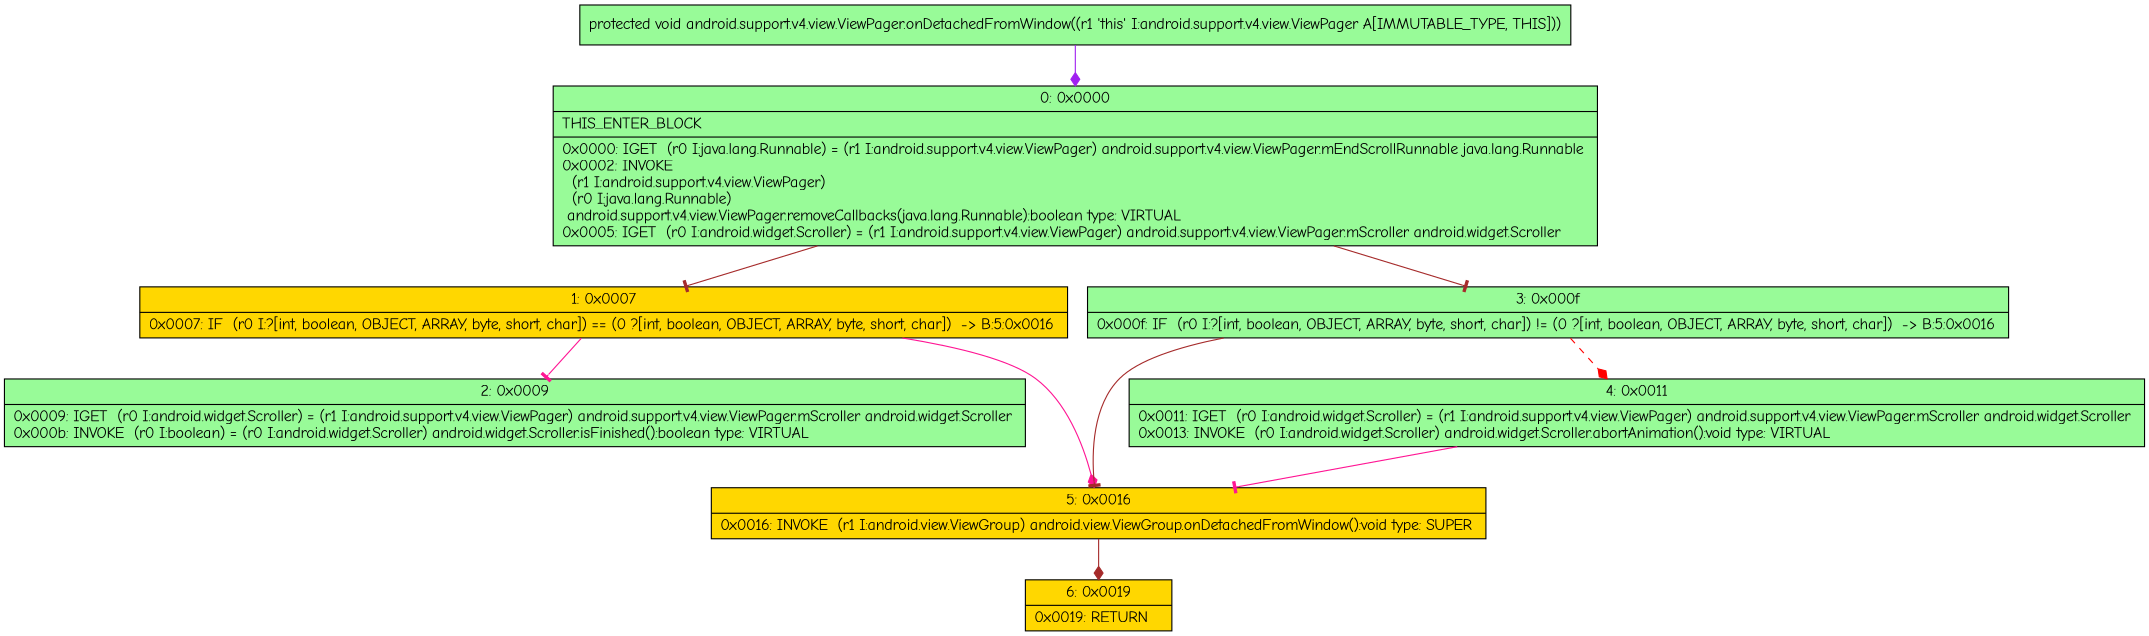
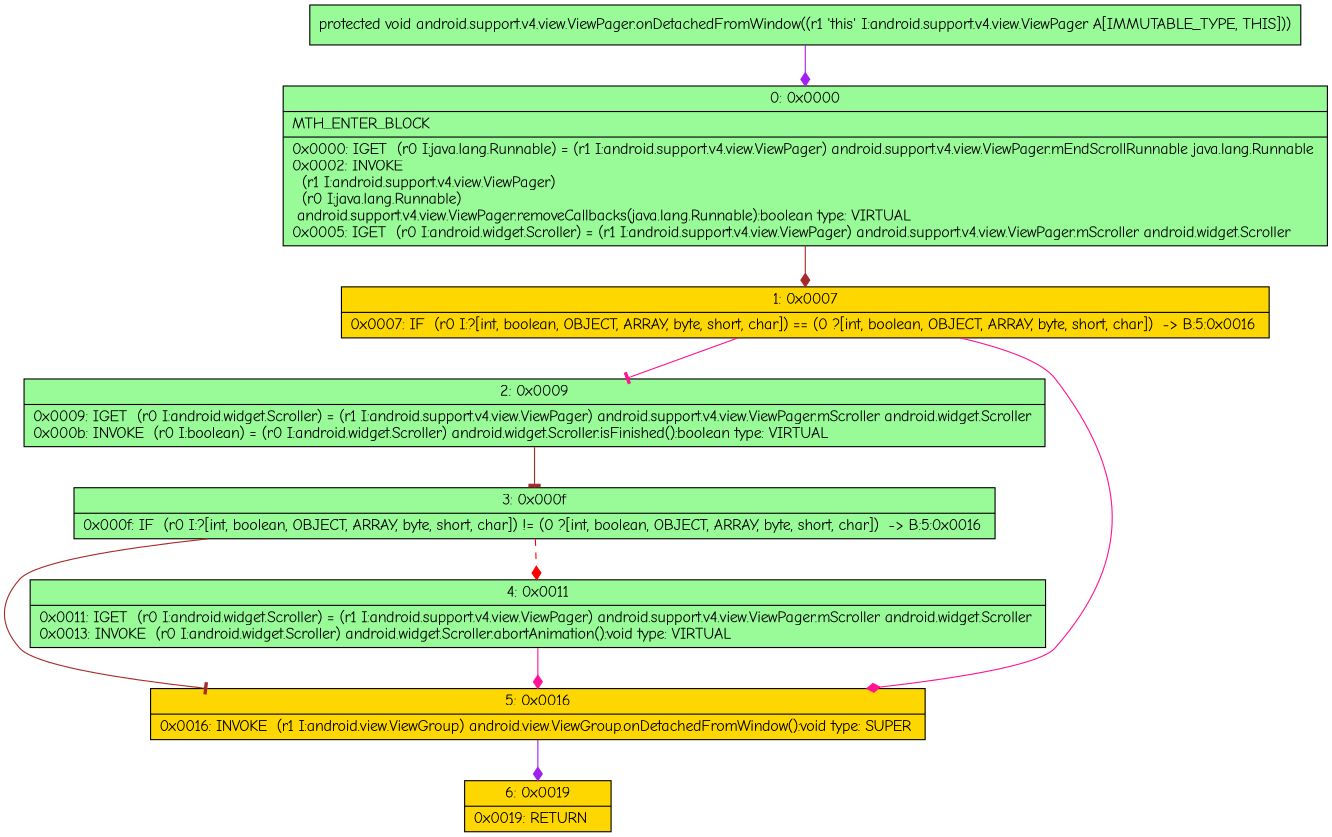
node "0: 0x0000": text "THIS_ENTER_BLOCK" -> "MTH_ENTER_BLOCK"
edge "0: 0x0000" -> "1: 0x0007": arrowhead tee -> diamond
edge "0: 0x0000" -> "3: 0x000f": now "2: 0x0009" -> "3: 0x000f"
edge "4: 0x0011" -> "5: 0x0016": arrowhead tee -> diamond
edge "5: 0x0016" -> "6: 0x0019": color brown -> purple
